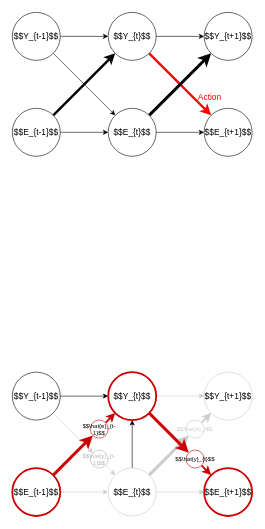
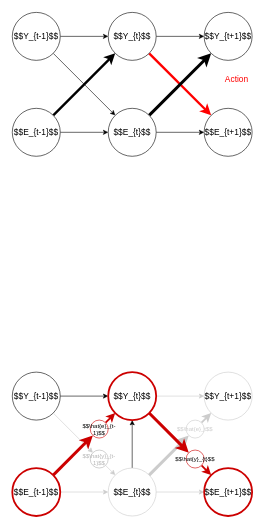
node "Action": moved (212, 96) -> (239, 78)
